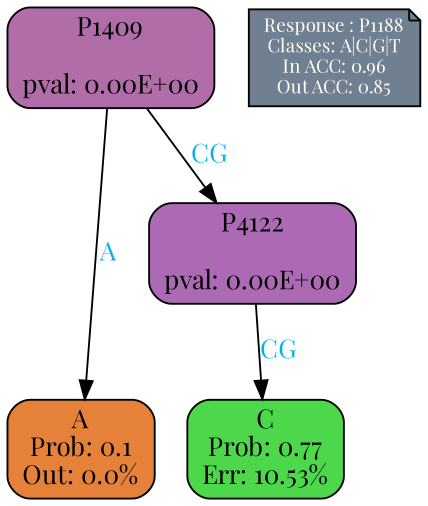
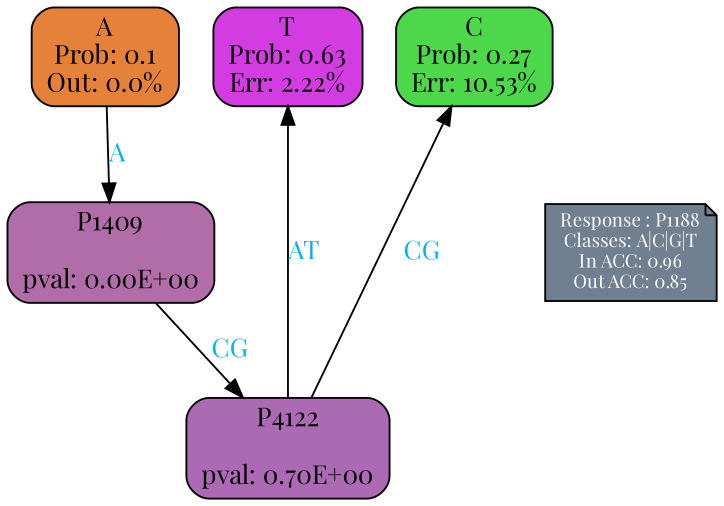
node "T Prob: 0.63 Err: 2.22%": added
edge "P1409 pval: 0.00E+00" -> "A Prob: 0.1 Out: 0.0%": reversed
node "P4122 pval: 0.00E+00": label "P4122 pval: 0.00E+00" -> "P4122 pval: 0.70E+00"
node "C Prob: 0.77 Err: 10.53%": label "C Prob: 0.77 Err: 10.53%" -> "C Prob: 0.27 Err: 10.53%"
